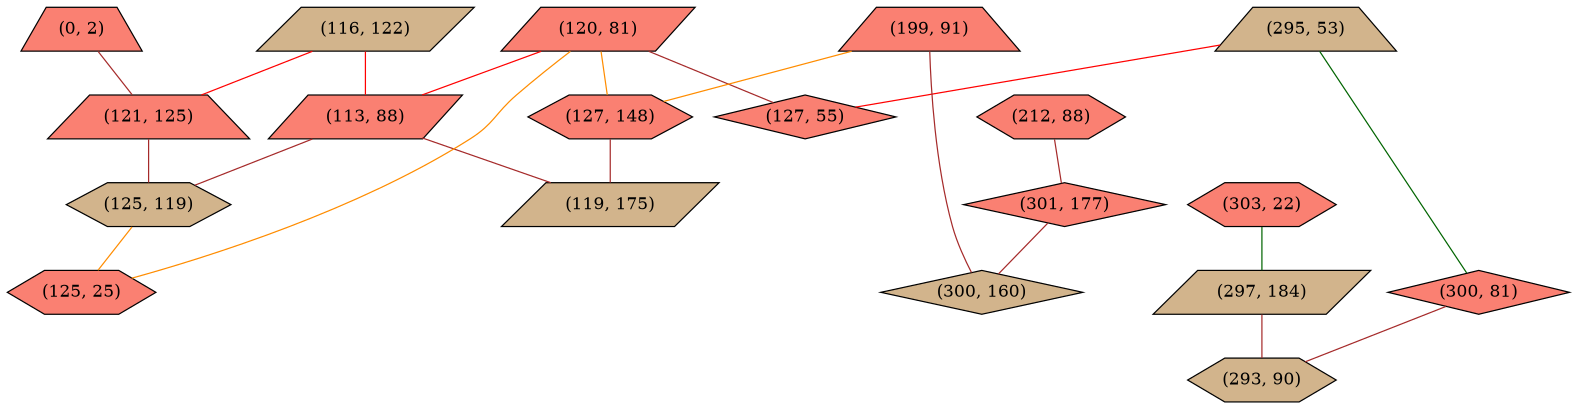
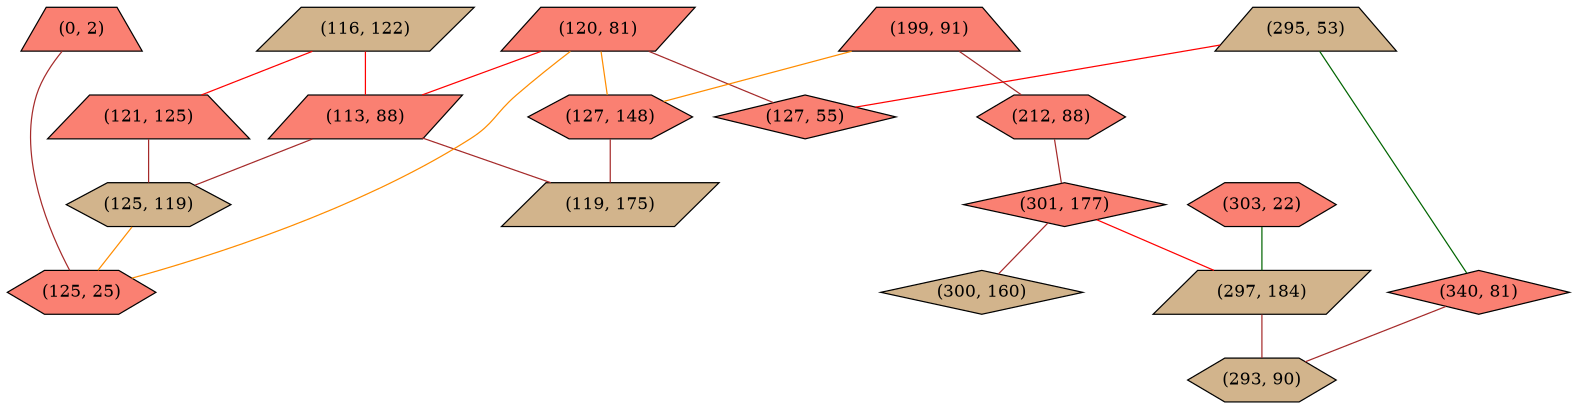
edge "(0, 2)" -- "(121, 125)": now "(0, 2)" -- "(125, 25)"
edge "(199, 91)" -- "(300, 160)": now "(199, 91)" -- "(212, 88)"
edge "(301, 177)" -- "(297, 184)": added
node "(300, 81)": label "(300, 81)" -> "(340, 81)"
